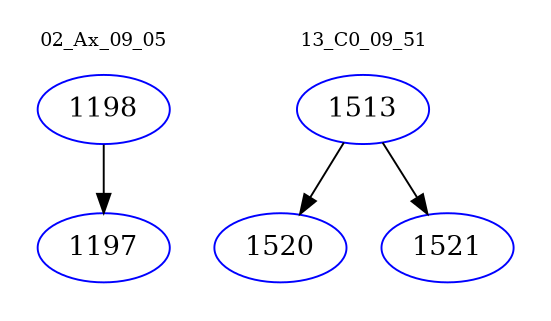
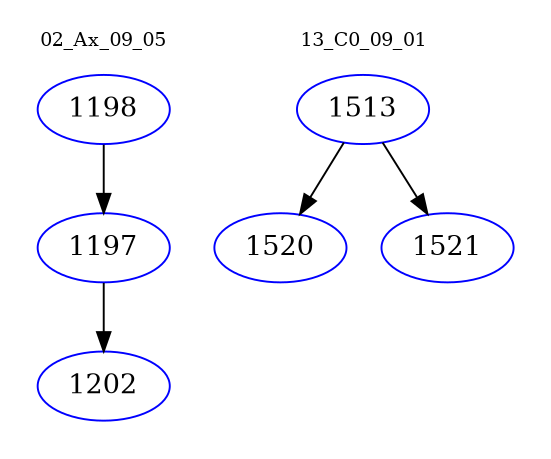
cluster "13_C0_09_51": label "13_C0_09_51" -> "13_C0_09_01"
node "1202": added
